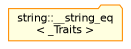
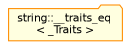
node "string::__string_eq < _Traits >": label "string::__string_eq < _Traits >" -> "string::__traits_eq < _Traits >"
